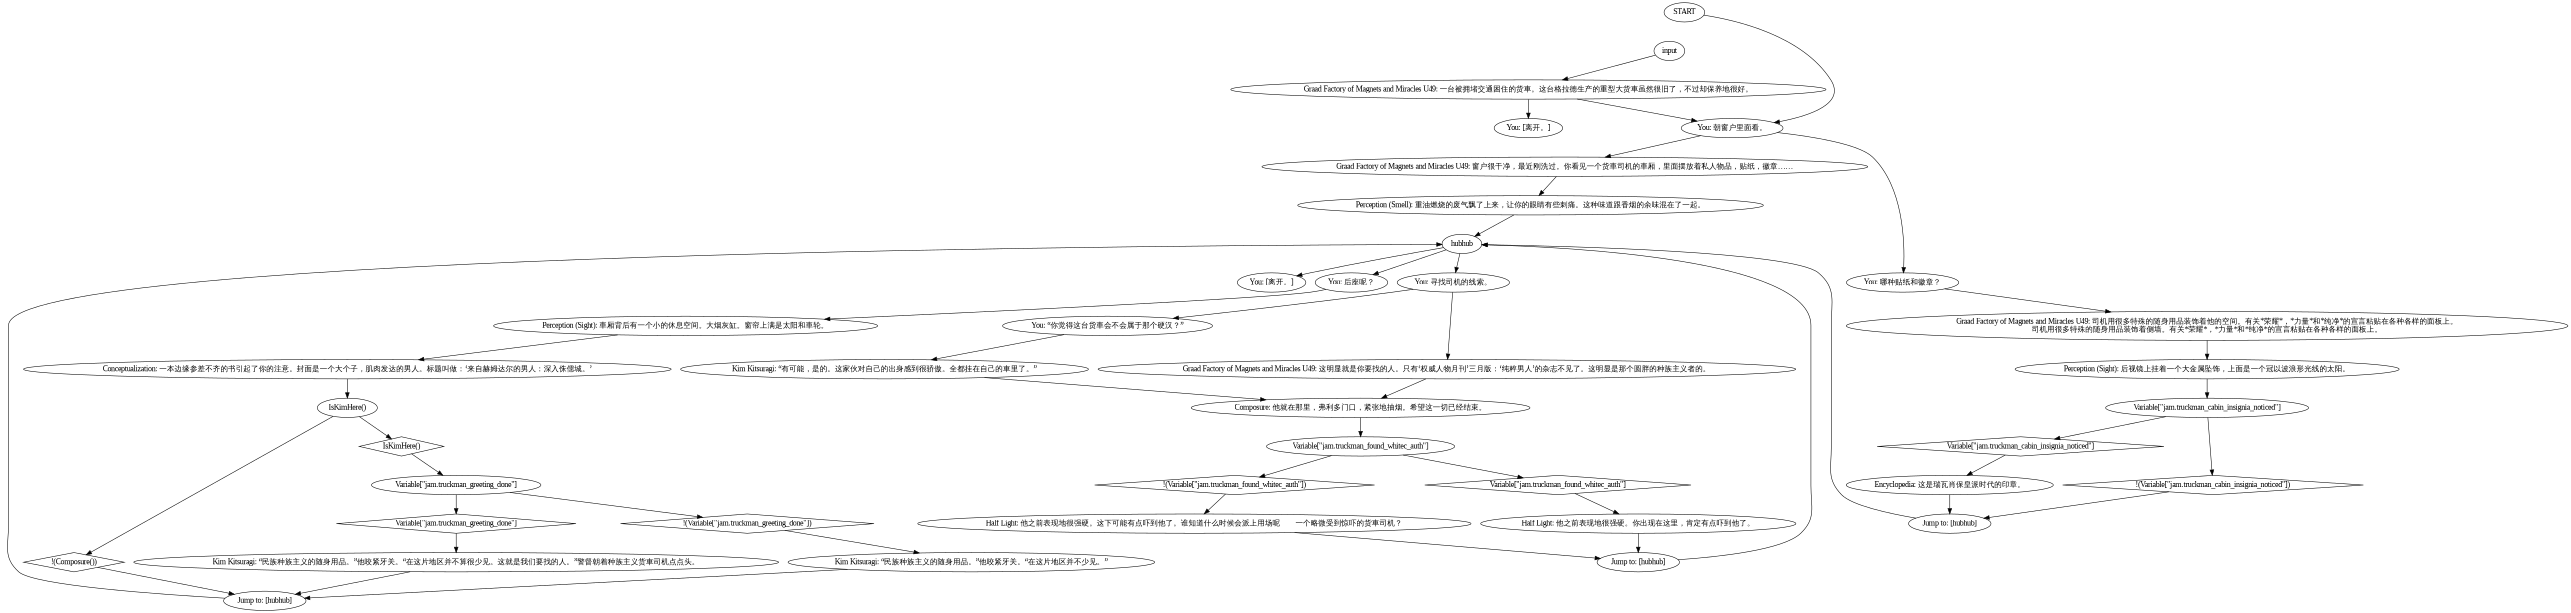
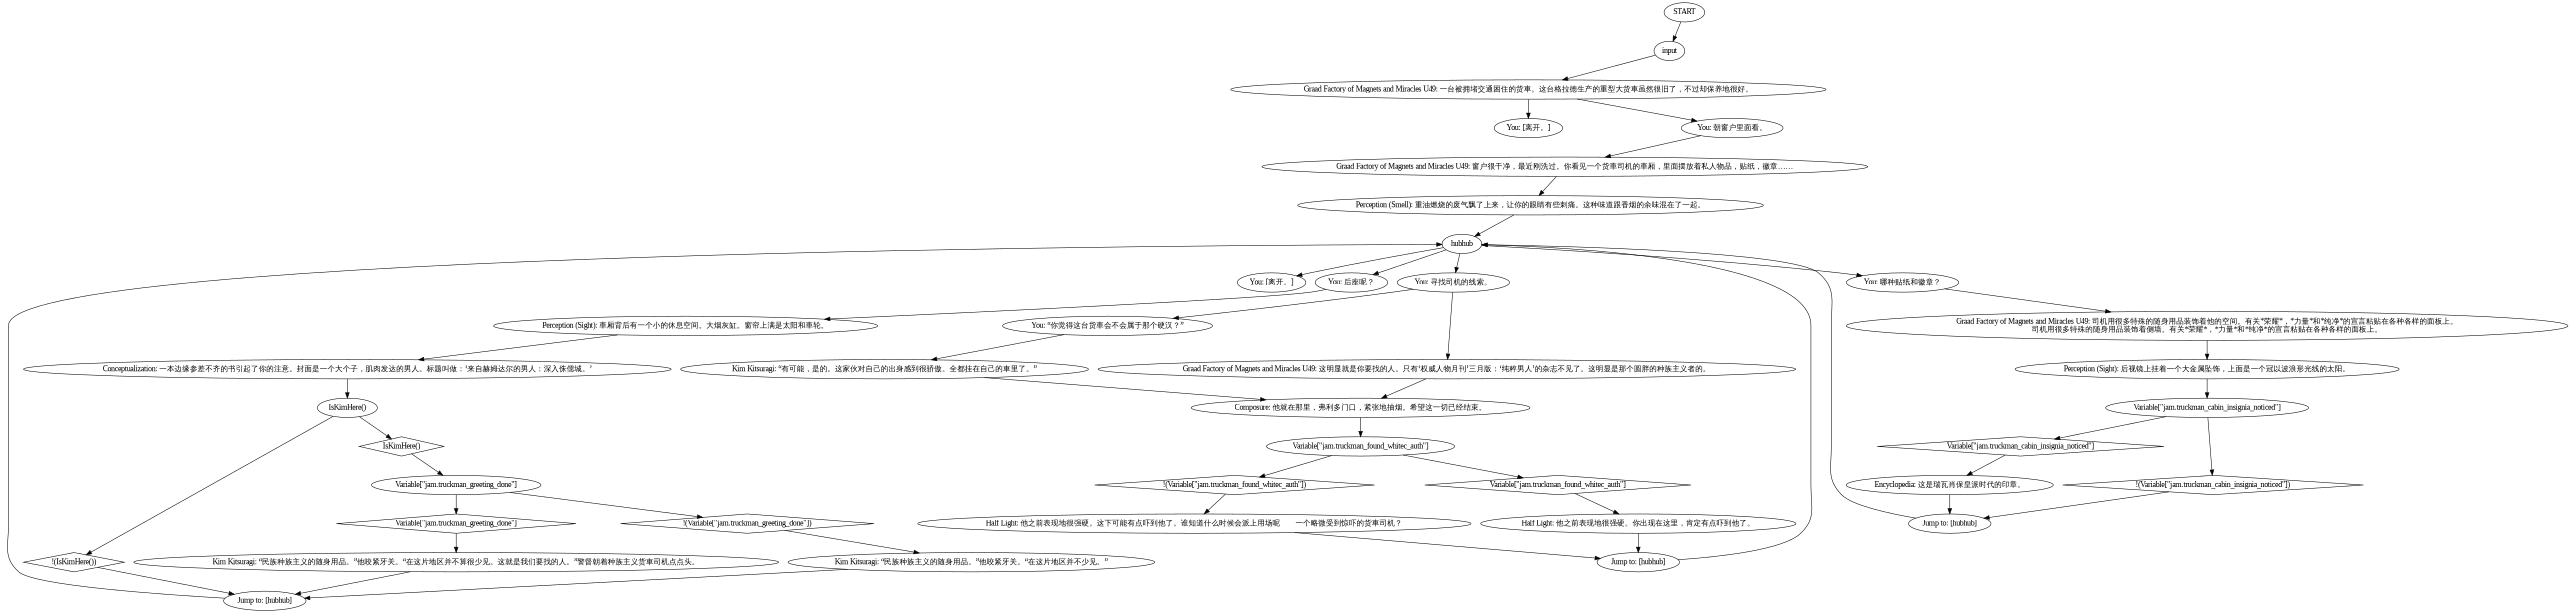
edge "START" -> "You: 朝窗户里面看。": now "START" -> "input"
edge "You: 朝窗户里面看。" -> "You: 哪种贴纸和徽章？": now "hubhub" -> "You: 哪种贴纸和徽章？"
node "!(Composure())": label "!(Composure())" -> "!(IsKimHere())"
